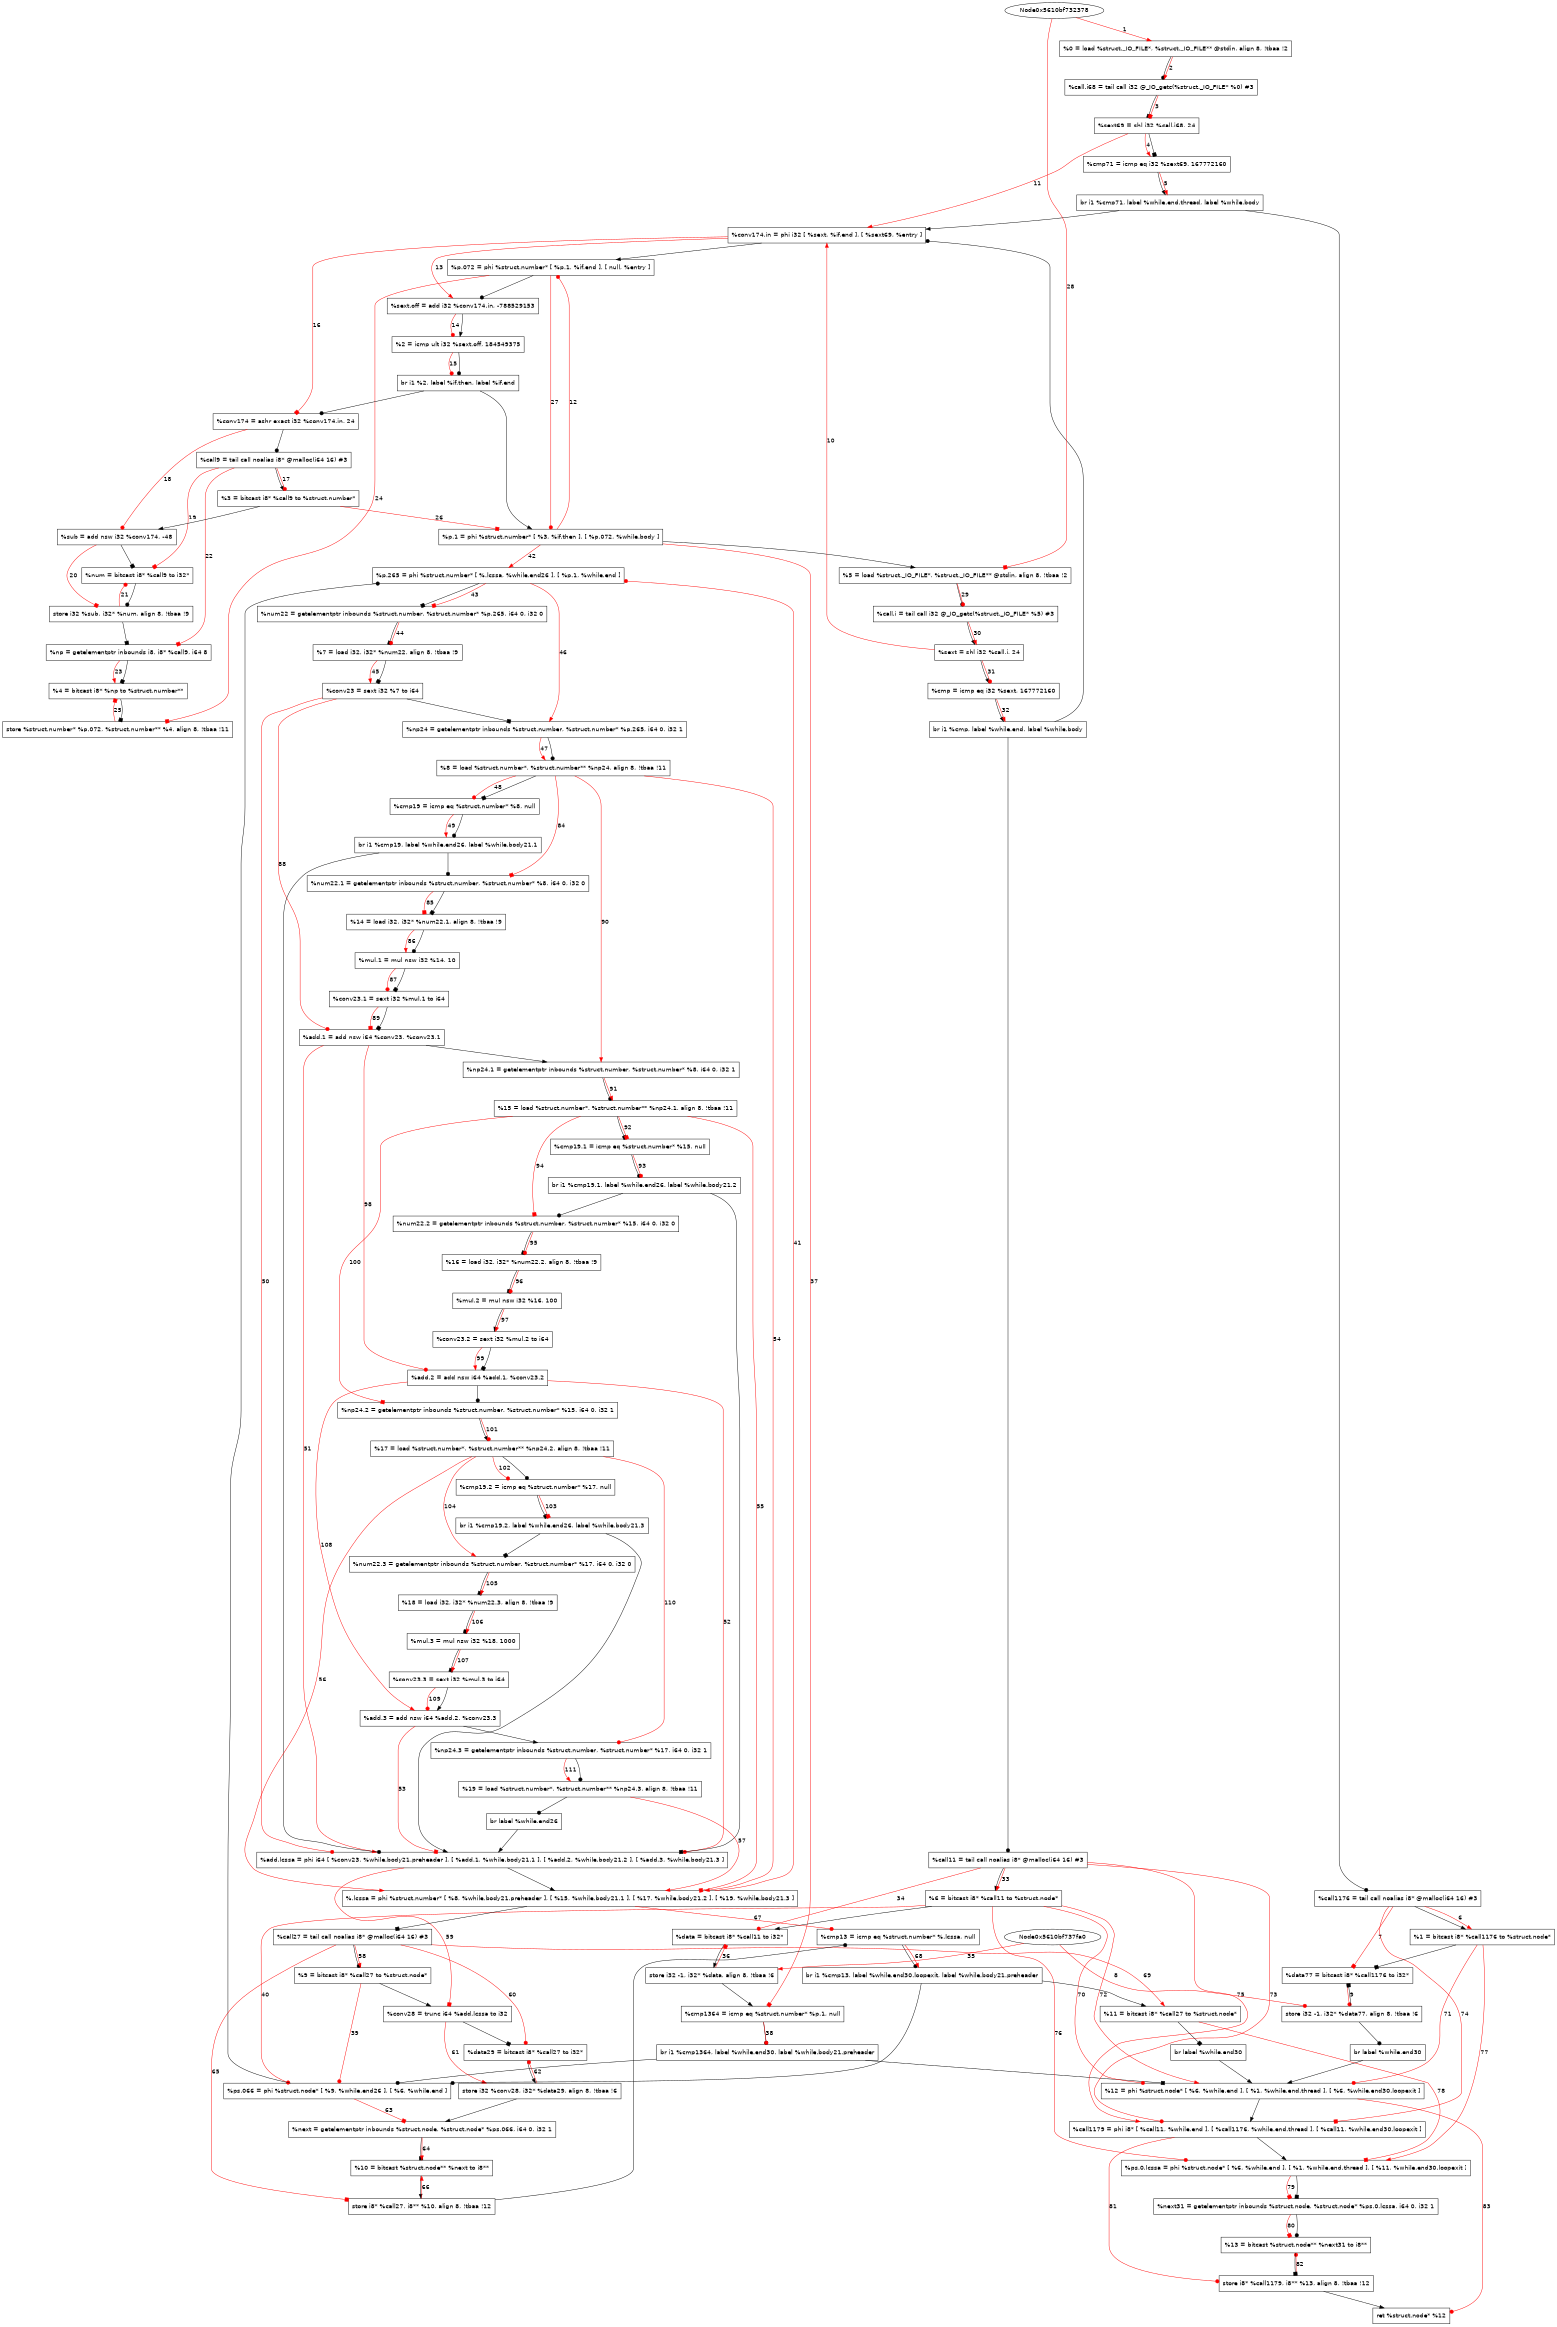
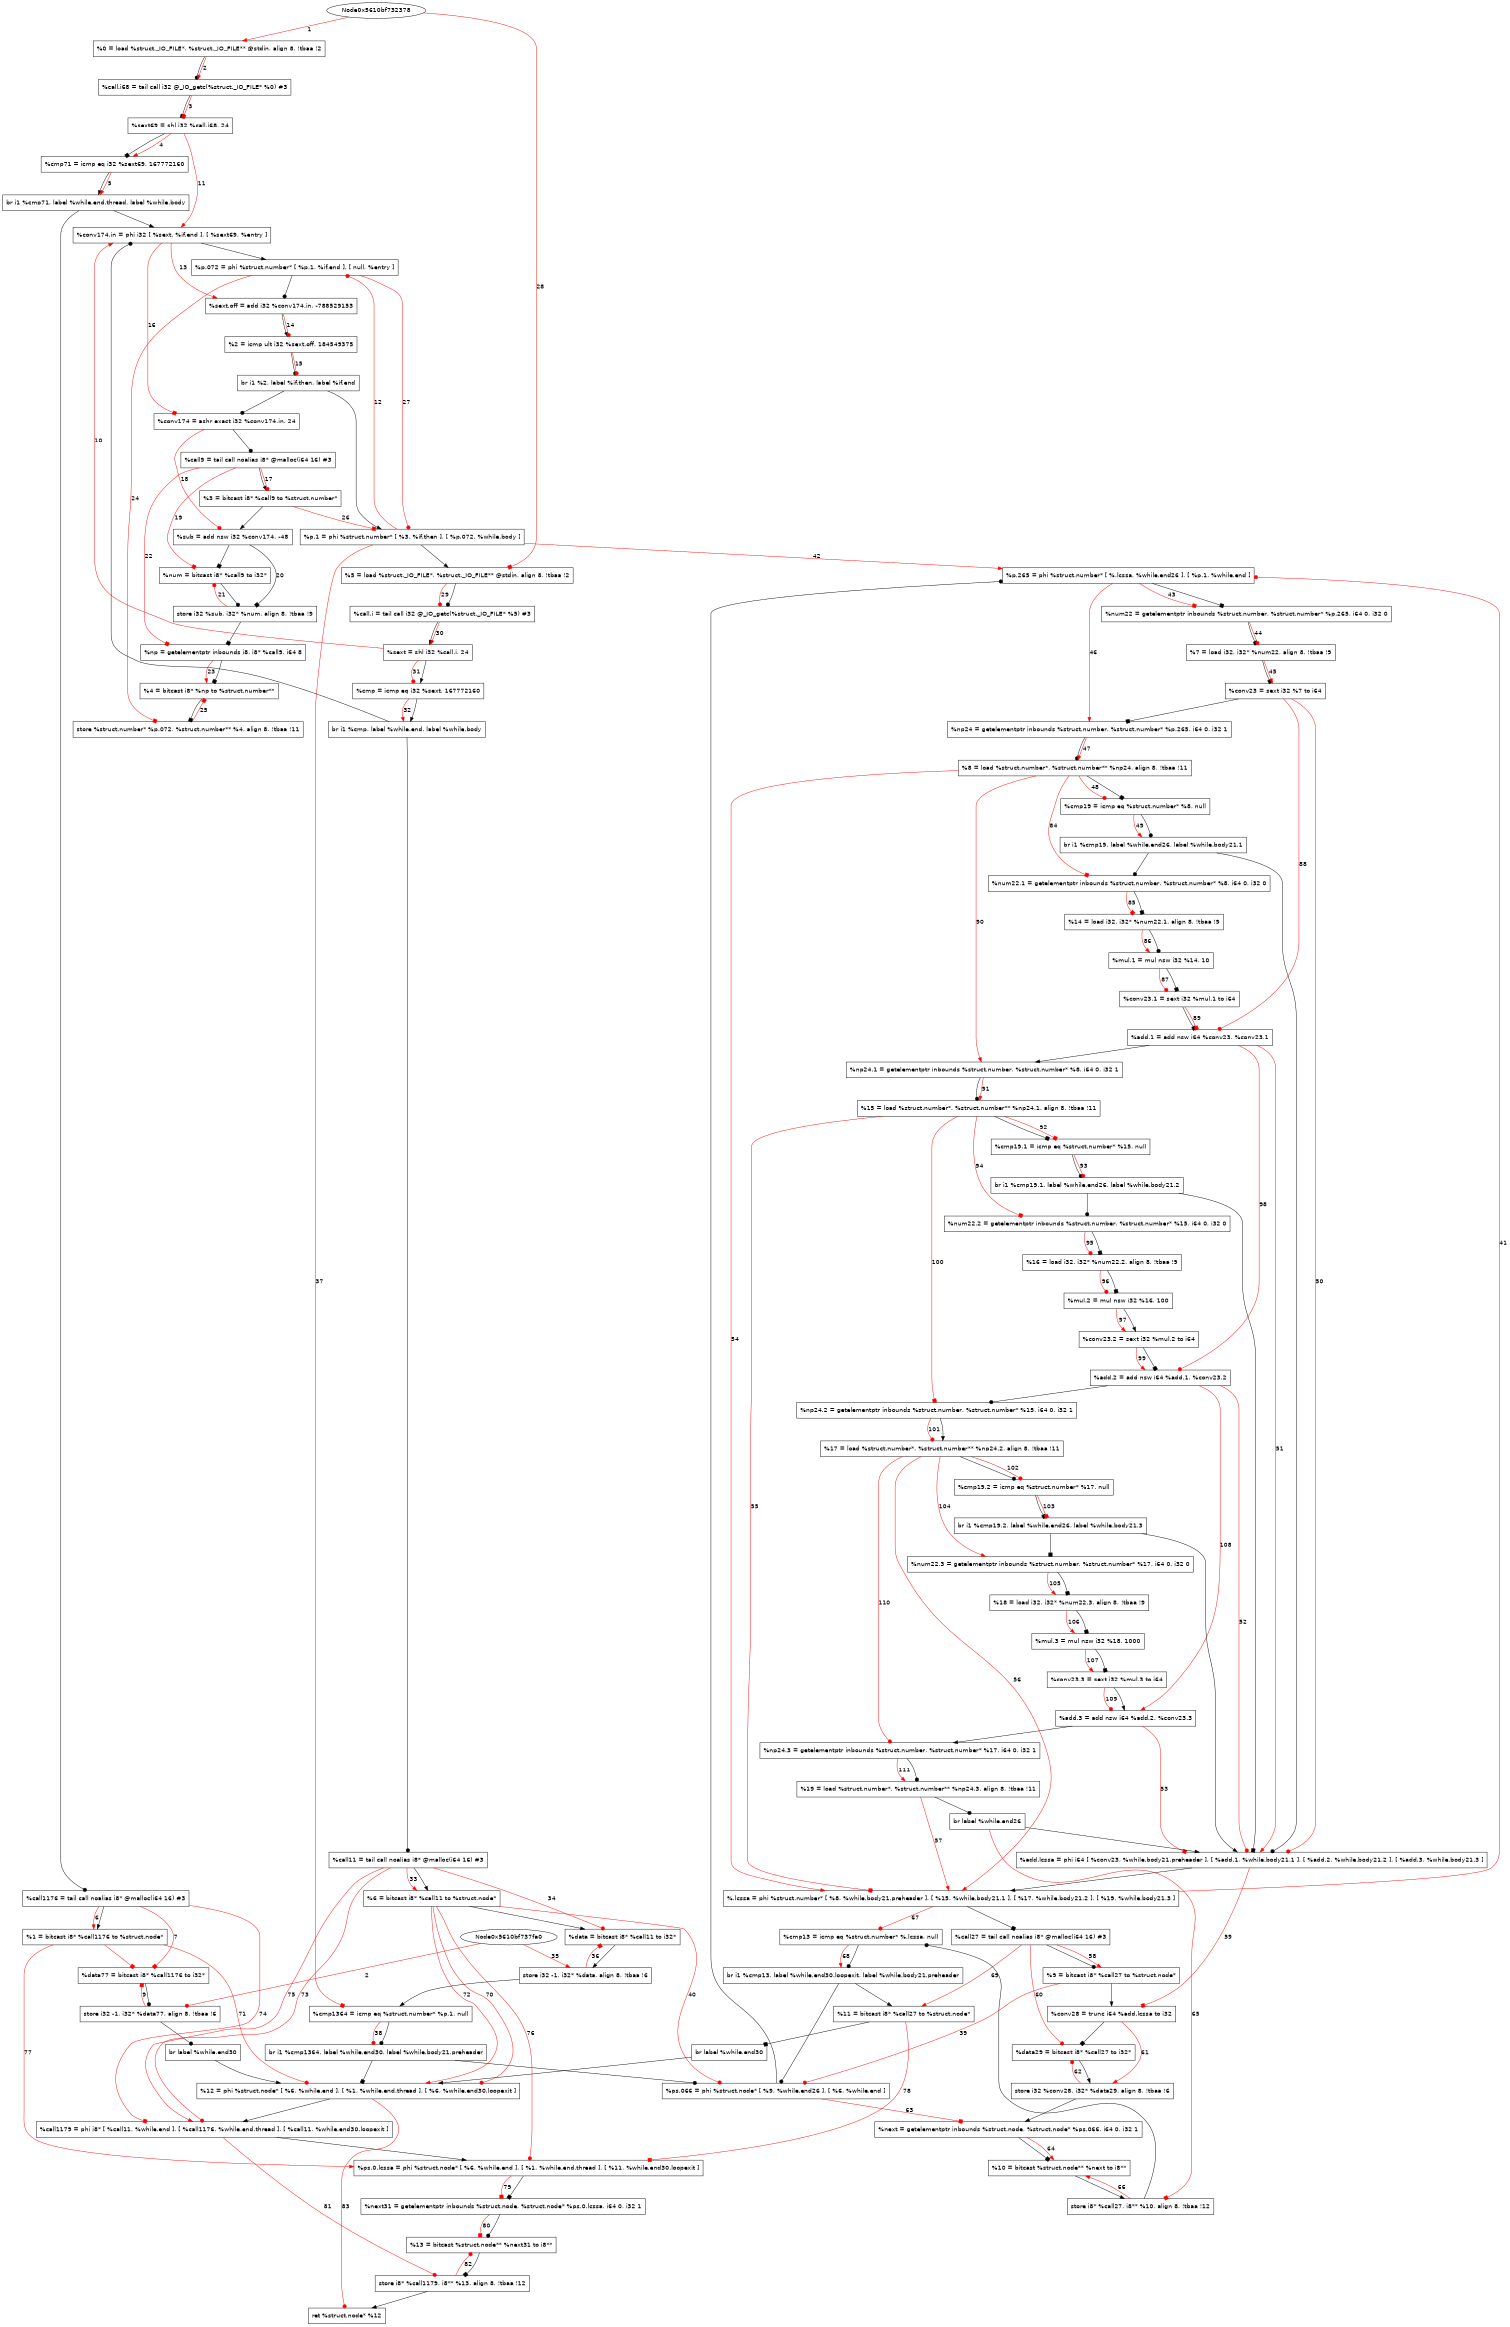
edge "%sub = add nsw i32 %conv174, -48" -> "store i32 %sub, i32* %num, align 8, !tbaa !9": color red -> black
edge "%1 = bitcast i8* %call1176 to %struct.node*" -> "%data77 = bitcast i8* %call1176 to i32*": color black -> red
edge "Node0x5610bf737fa0" -> "store i32 -1, i32* %data77, align 8, !tbaa !6": label "8" -> "2"
edge "%data77 = bitcast i8* %call1176 to i32*" -> "store i32 -1, i32* %data77, align 8, !tbaa !6": color red -> black
edge "store i32 -1, i32* %data77, align 8, !tbaa !6" -> "%data77 = bitcast i8* %call1176 to i32*": color black -> red
edge "%call27 = tail call noalias i8* @malloc(i64 16) #3" -> "store i8* %call27, i8** %10, align 8, !tbaa !12": now "br label %while.end26" -> "store i8* %call27, i8** %10, align 8, !tbaa !12"
